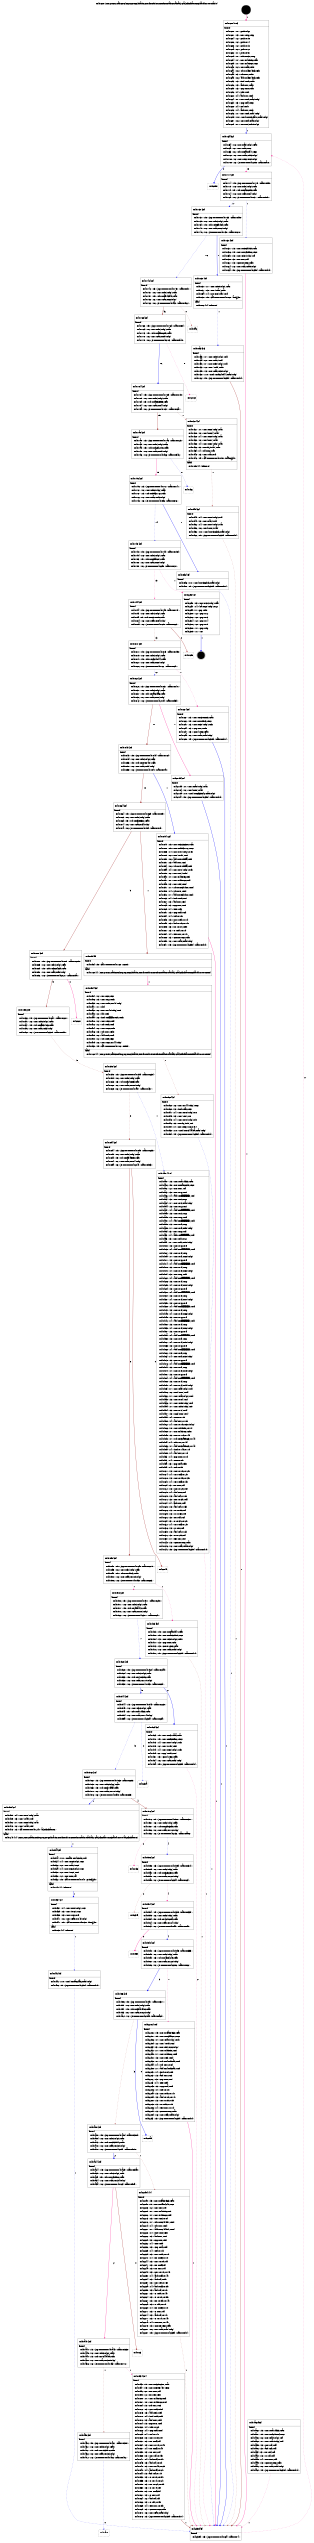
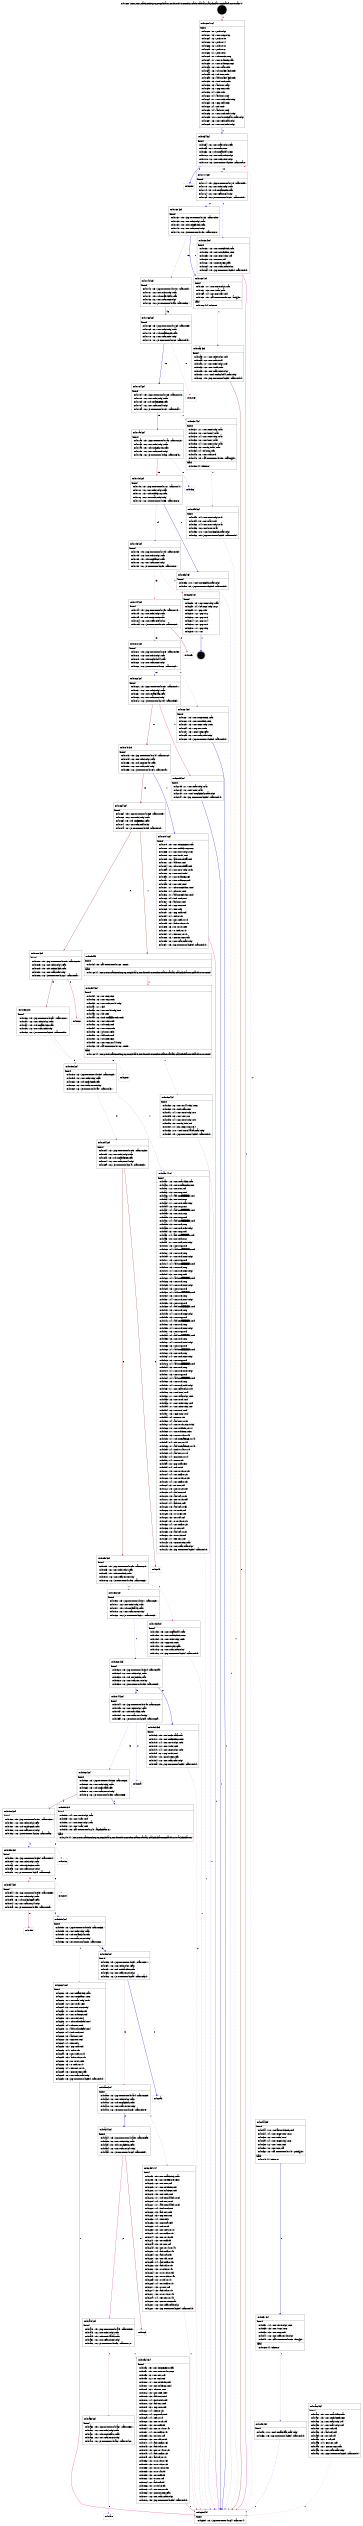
node "0x401fa2": removed
node "0x402385": added
edge "0x401f05 [21]" -> "0x401f1a [29]": removed, label "1"
